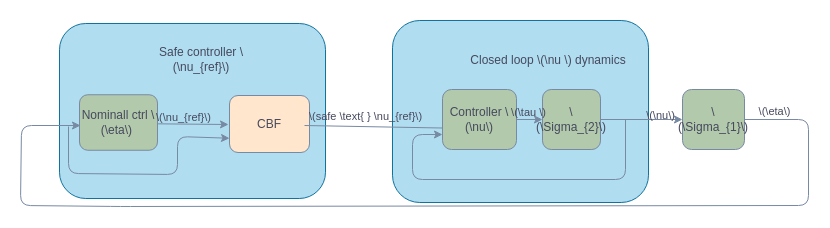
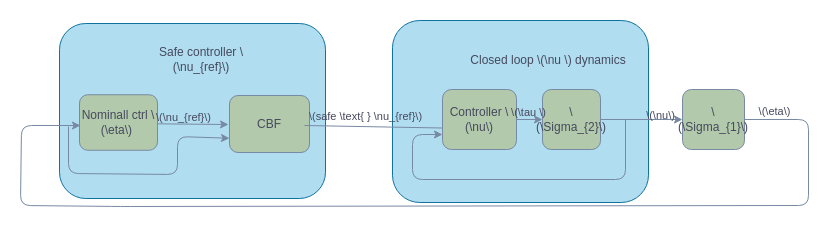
node "CBF": fillcolor #ffe6cc -> #b2c9ab
